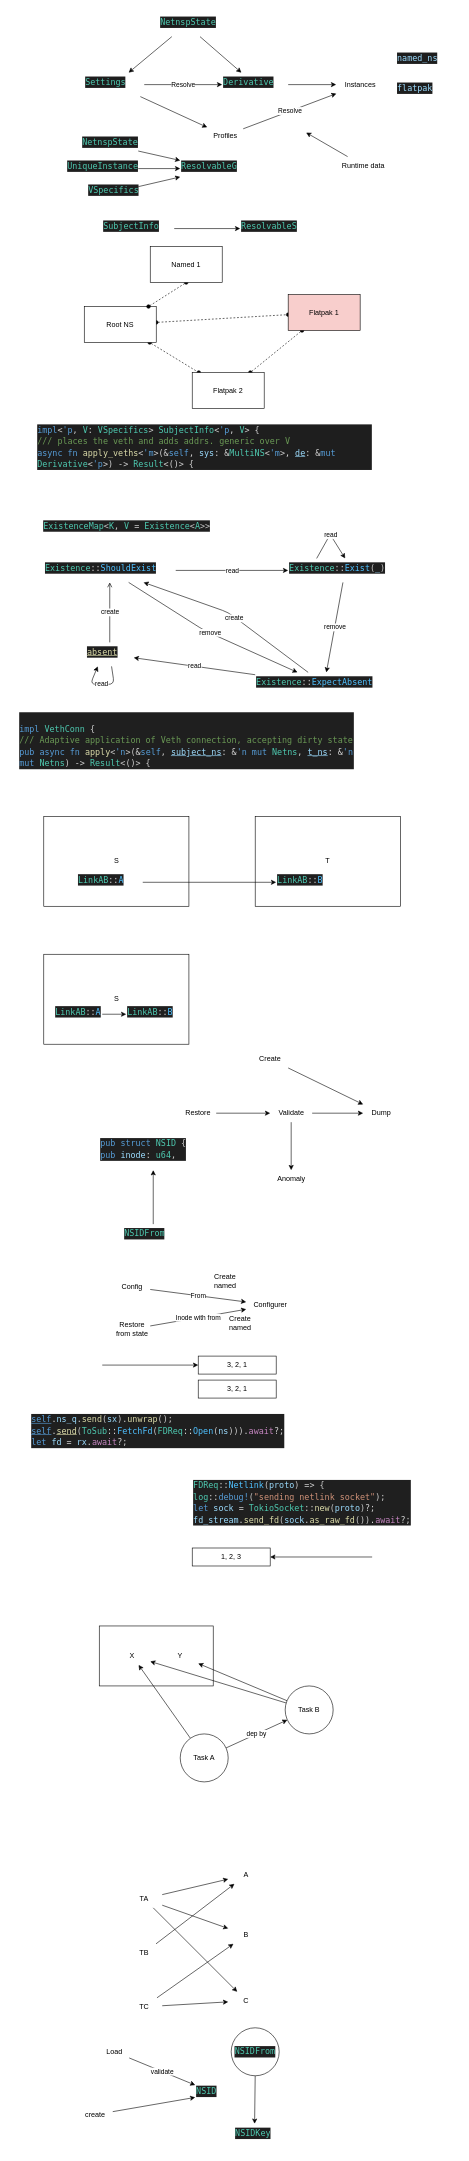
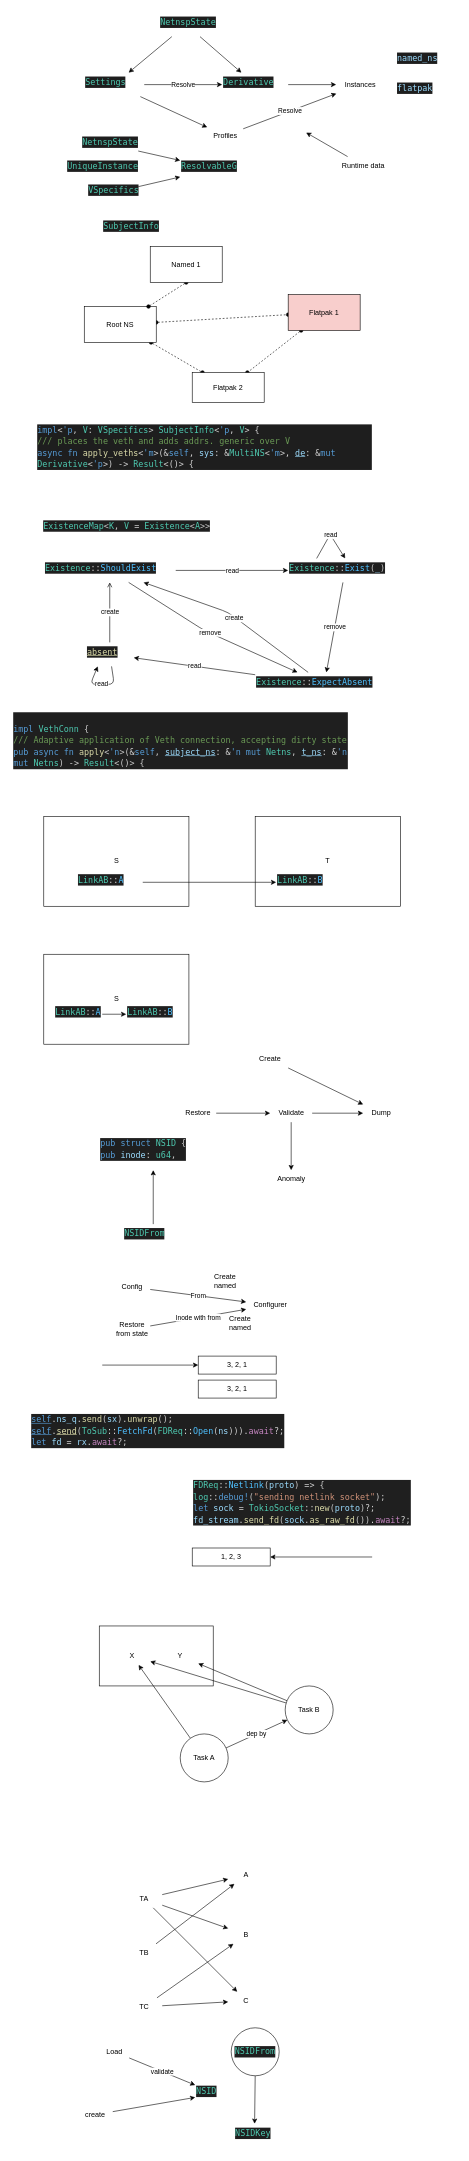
edge "UniqueInstance" -> "ResolvableG": removed
edge "SubjectInfo" -> "ResolvableS": removed
node "ResolvableS": removed
node "Flatpak 2": size 72x36 -> 72x30
node "impl VethConn { /// Adaptive application of Veth connection, accepting dirty state pub async fn apply<'n>(&self, subject_ns: &'n mut Netns, t_ns: &'n mut Netns) -> Result<()> {": moved (186, 750) -> (180, 750)
